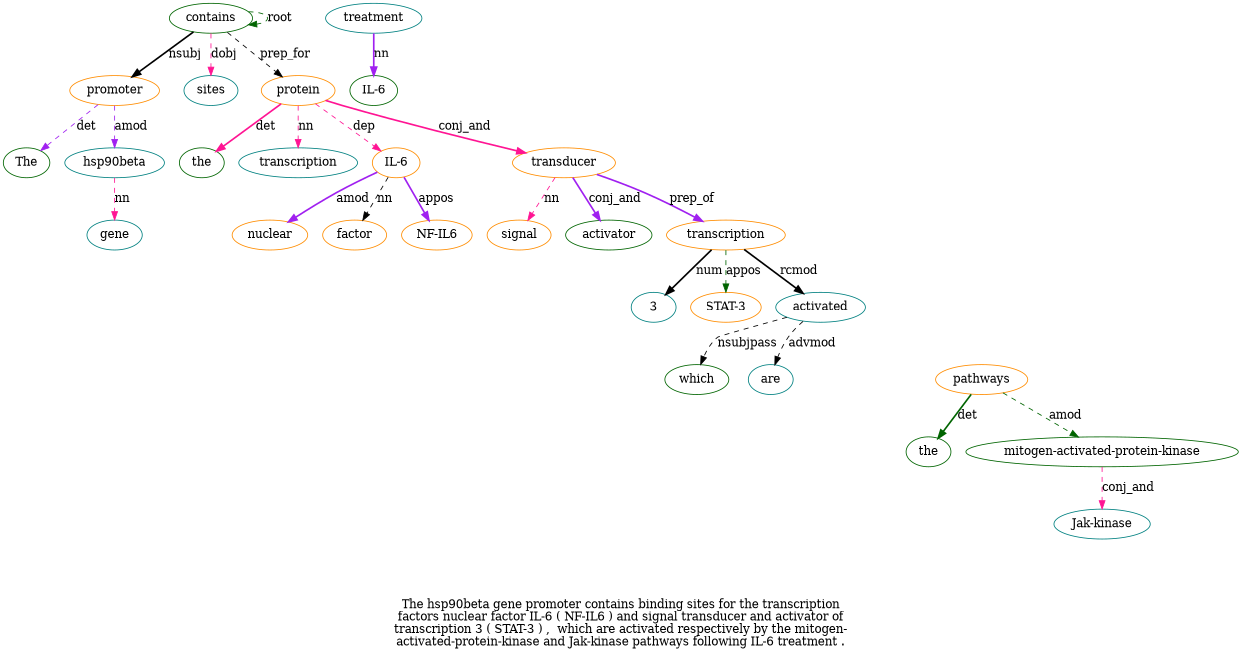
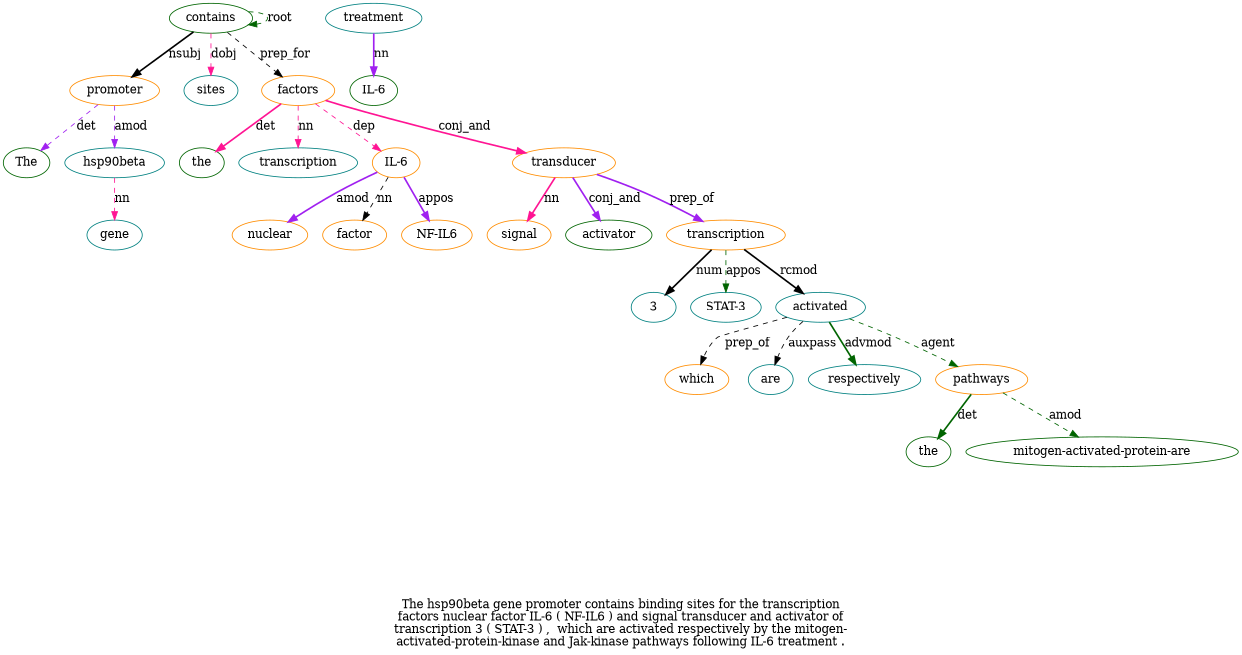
node "protein": label "protein" -> "factors"
edge "transducer" -> "signal": style dashed -> bold
node "STAT-3": color darkorange -> teal
edge "activated" -> "pathways": added, label "agent"
edge "activated" -> "which": label "nsubjpass" -> "prep_of"
edge "activated" -> "are": label "advmod" -> "auxpass"
node "which": color darkgreen -> darkorange
node "respectively": added
node "mitogen-activated-protein-kinase": label "mitogen-activated-protein-kinase" -> "mitogen-activated-protein-are"
node "Jak-kinase": removed
